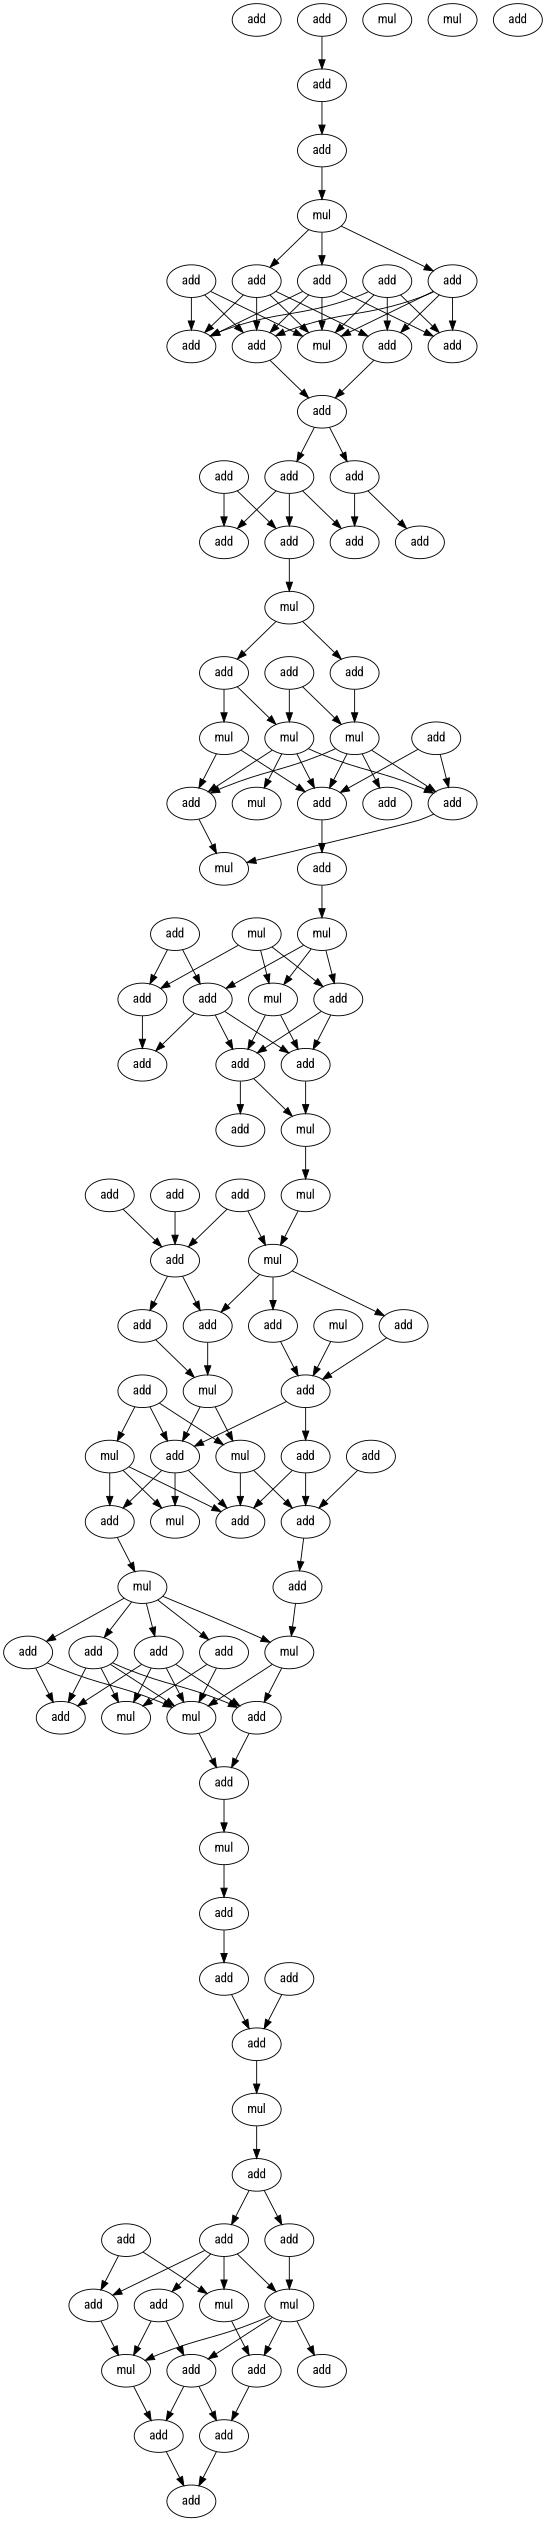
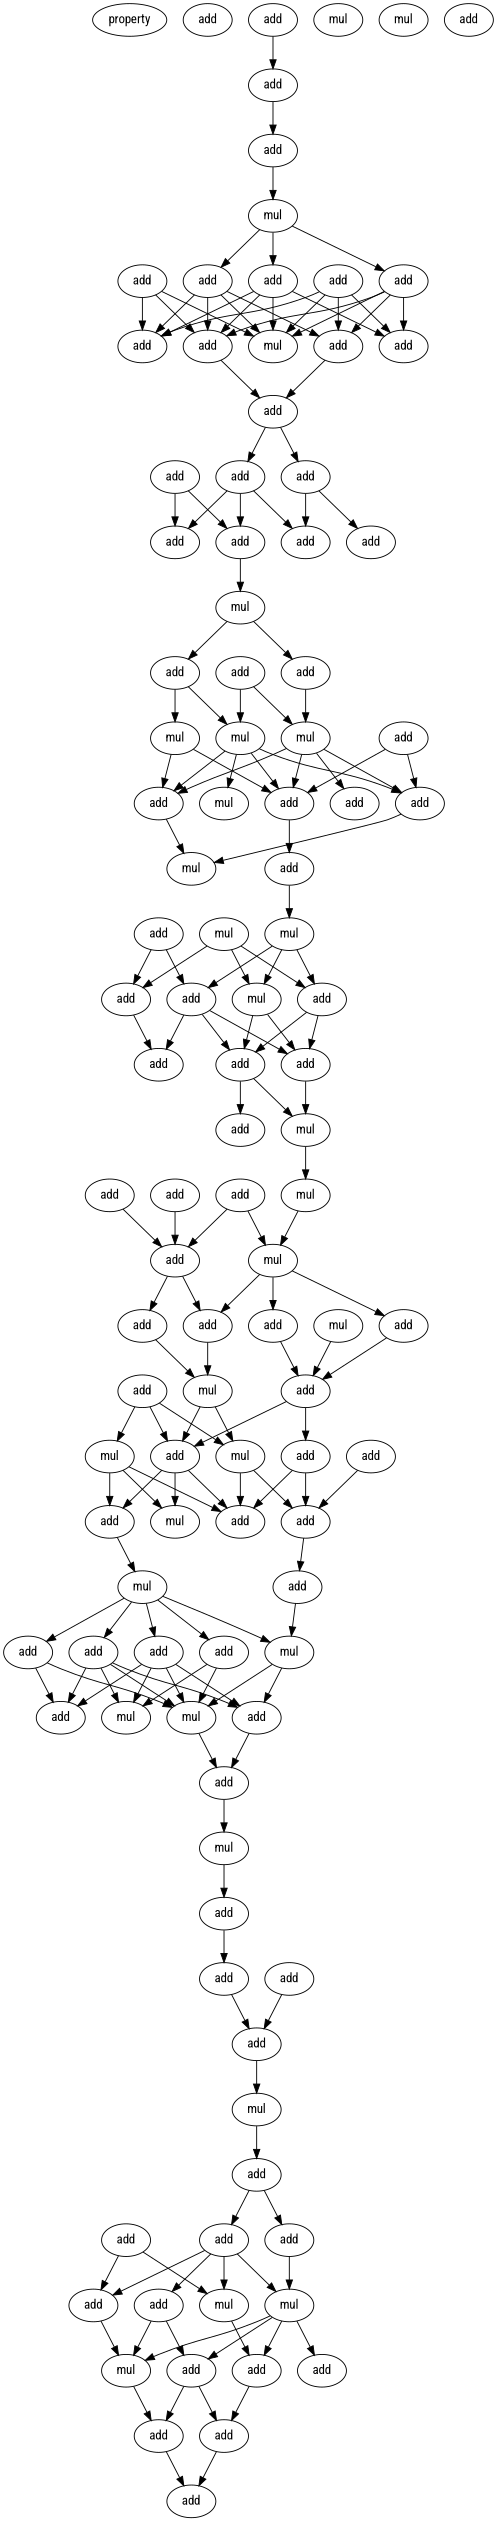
node "property": added
